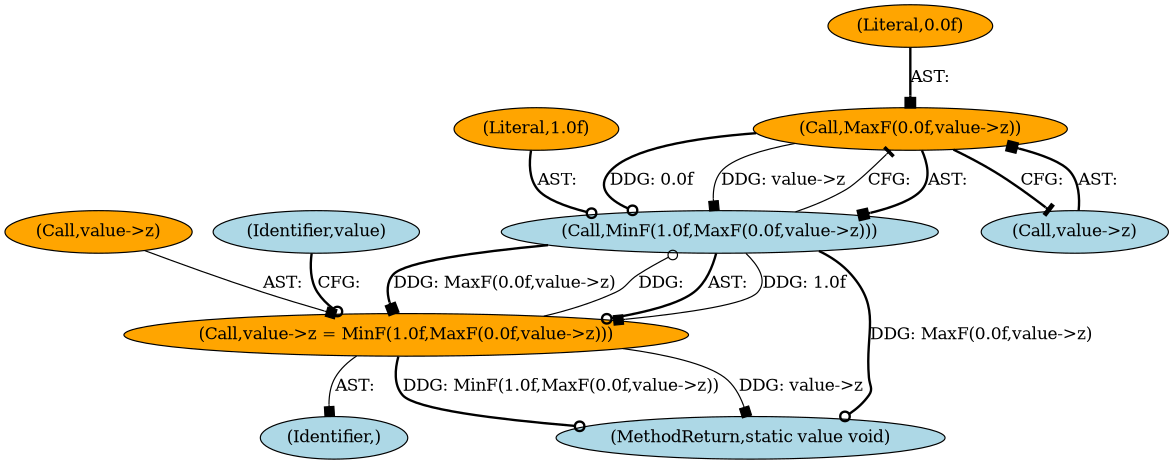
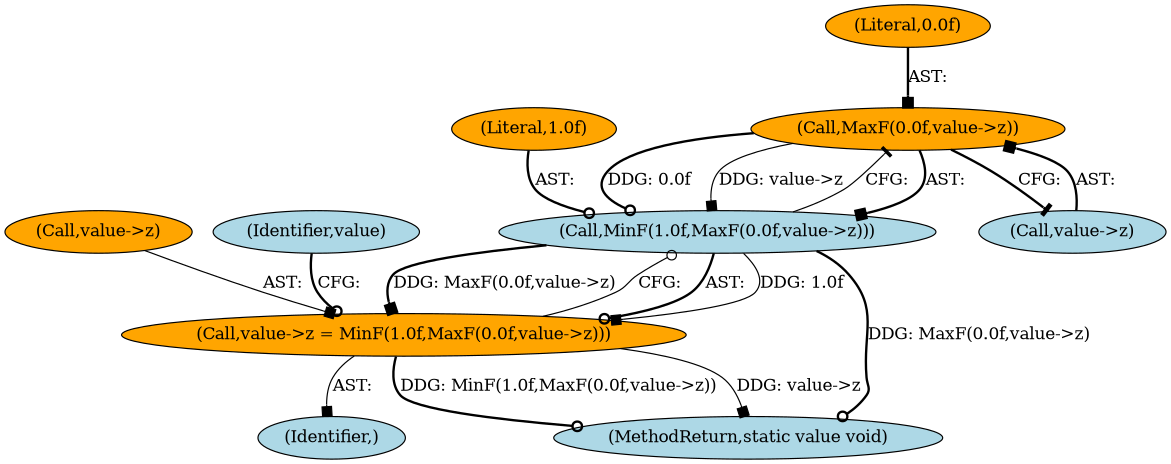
edge "(Call,value->z = MinF(1.0f,MaxF(0.0f,value->z)))" -> "(Call,MinF(1.0f,MaxF(0.0f,value->z)))": label "DDG: " -> "CFG: "
